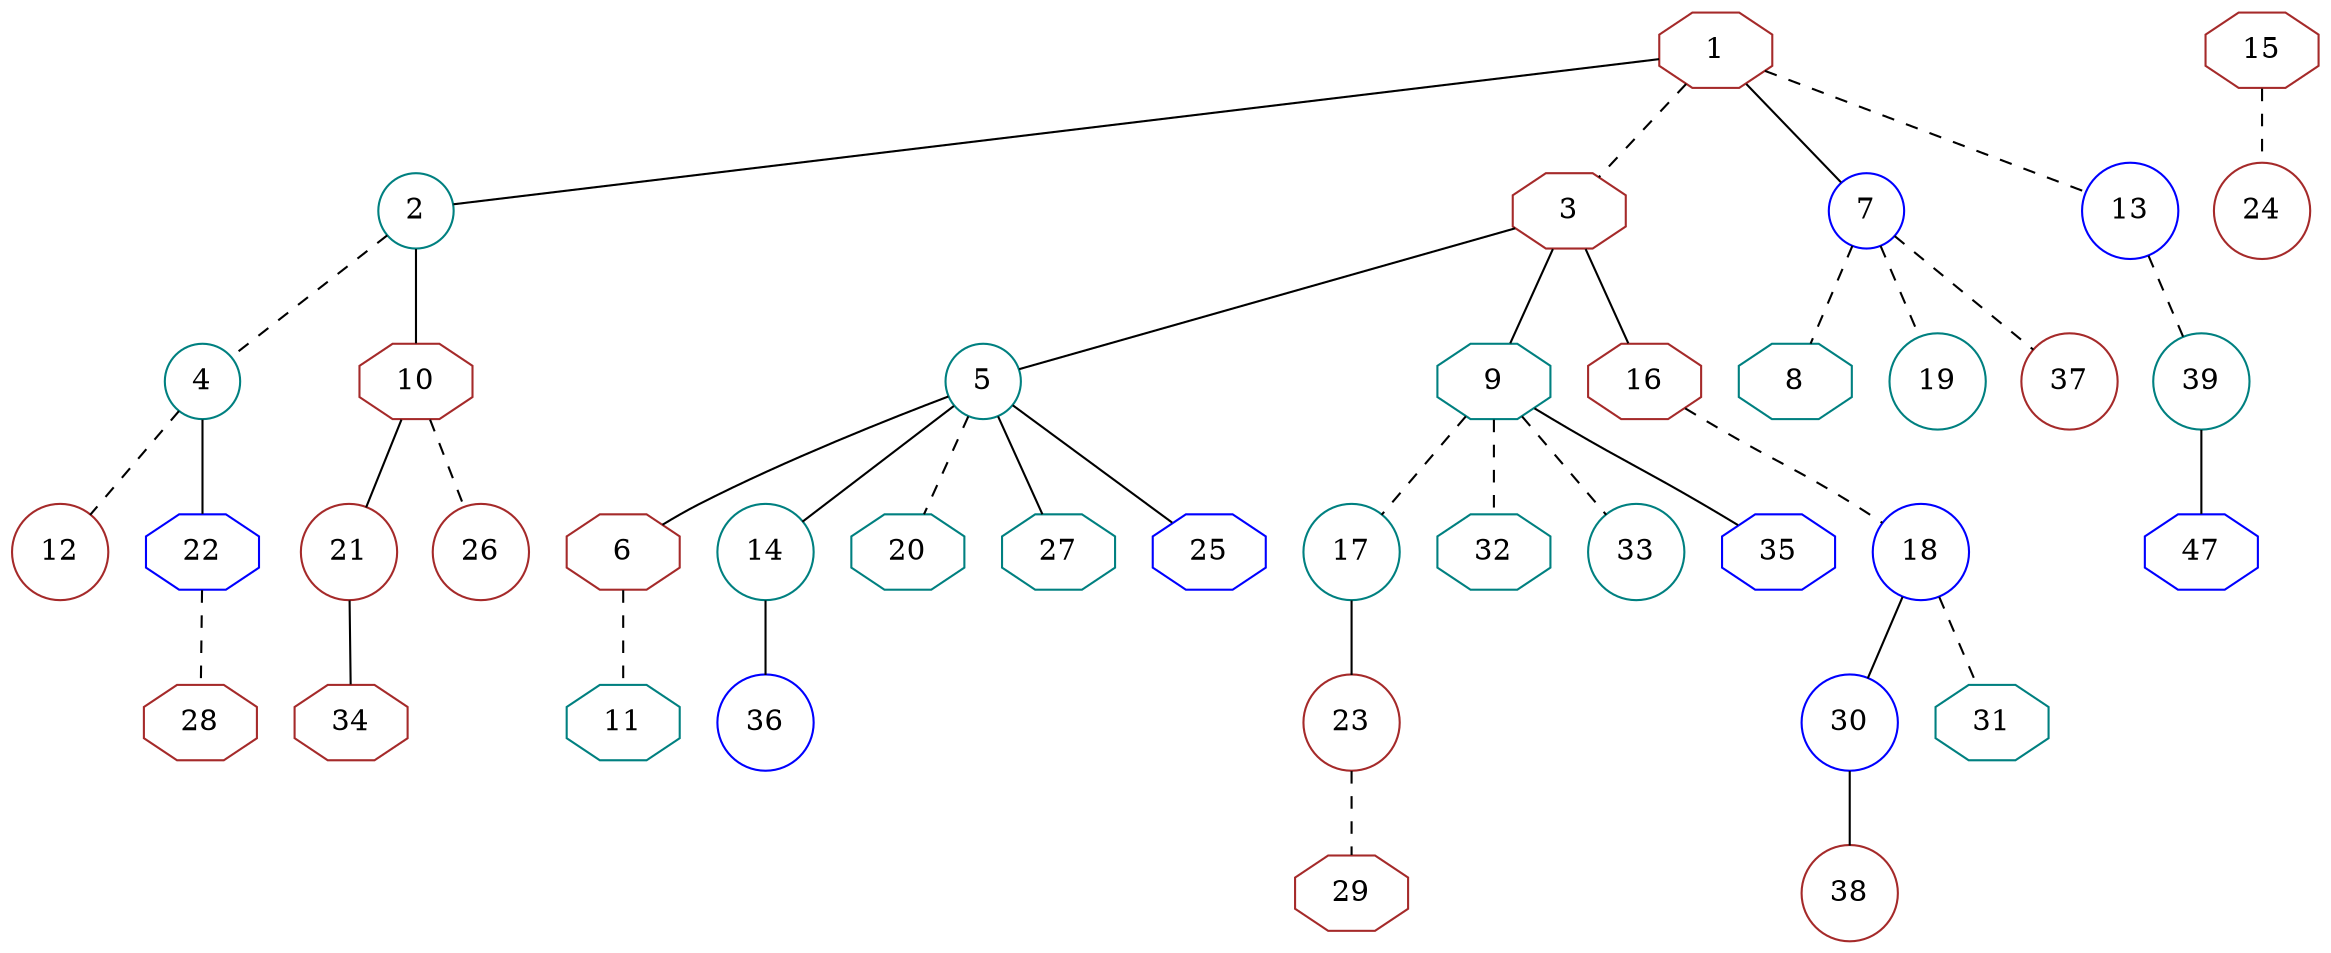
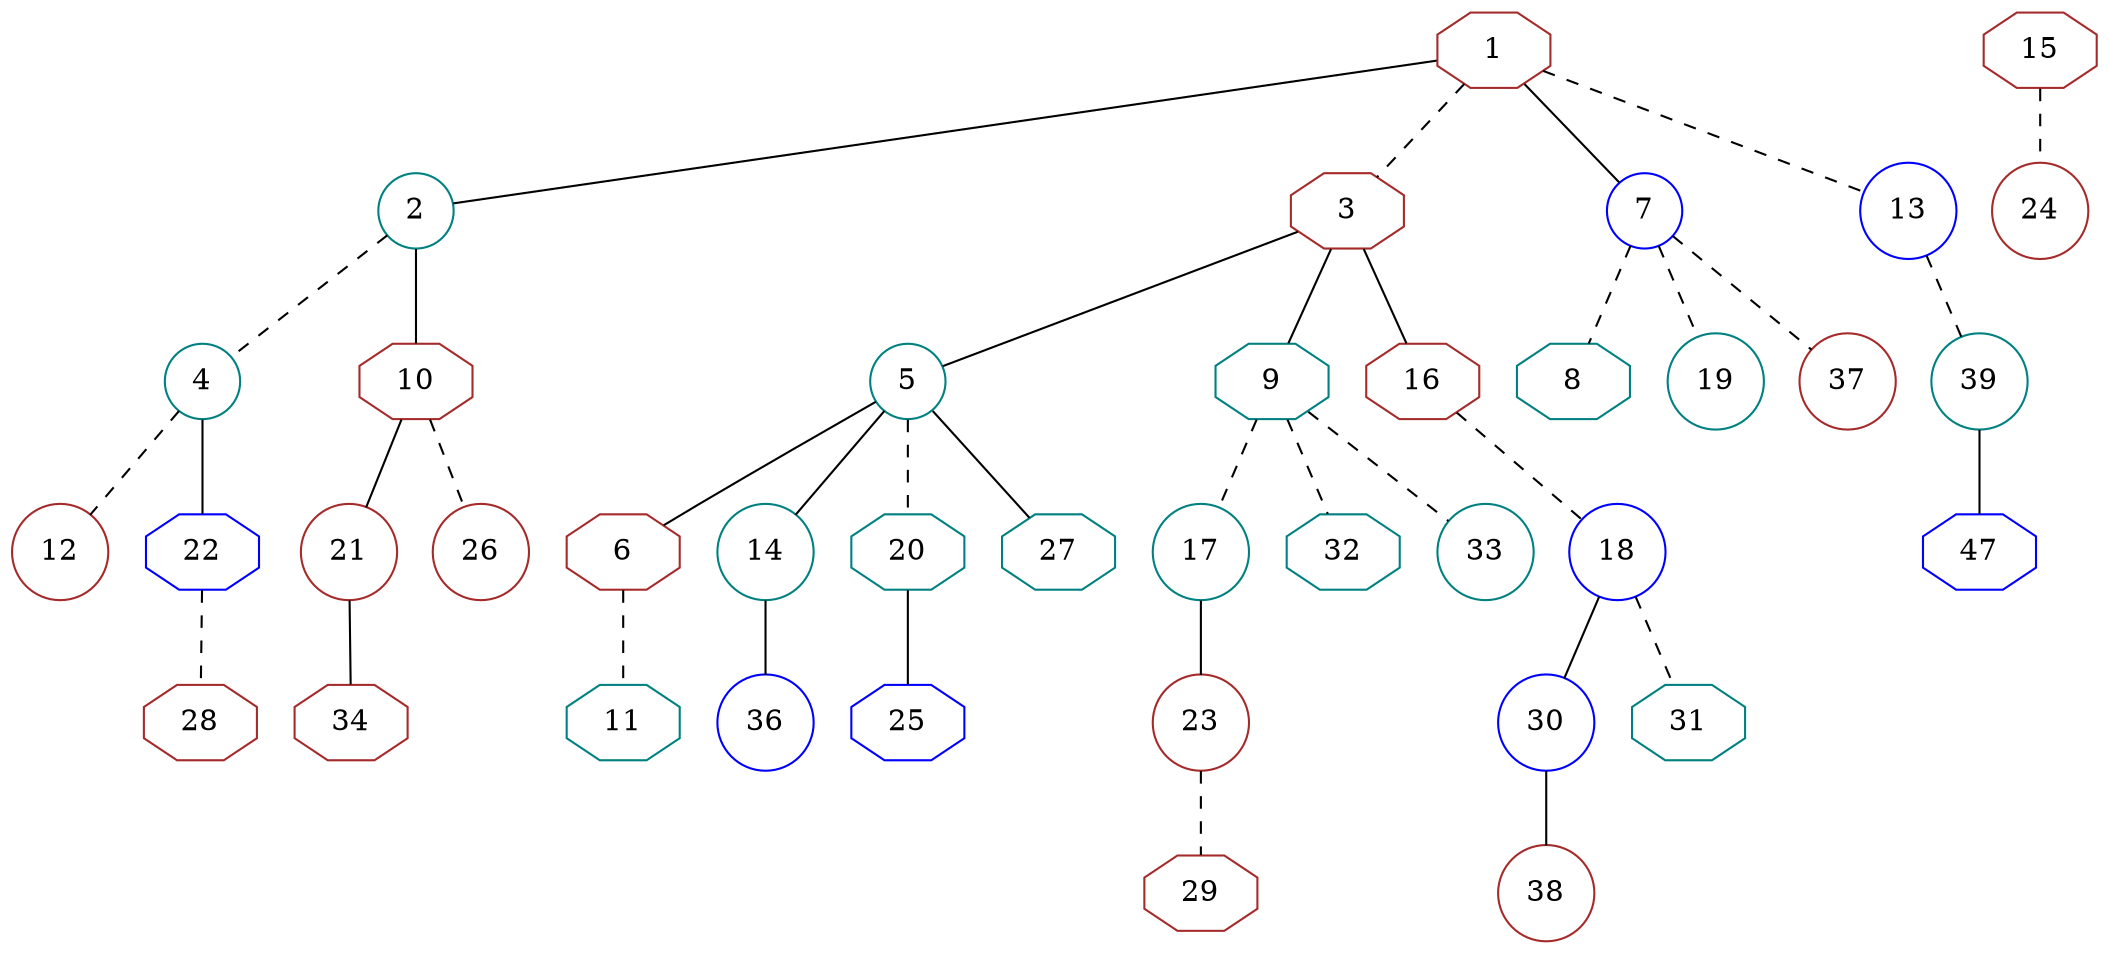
edge "5" -- "25": now "20" -- "25"
node "35": removed
